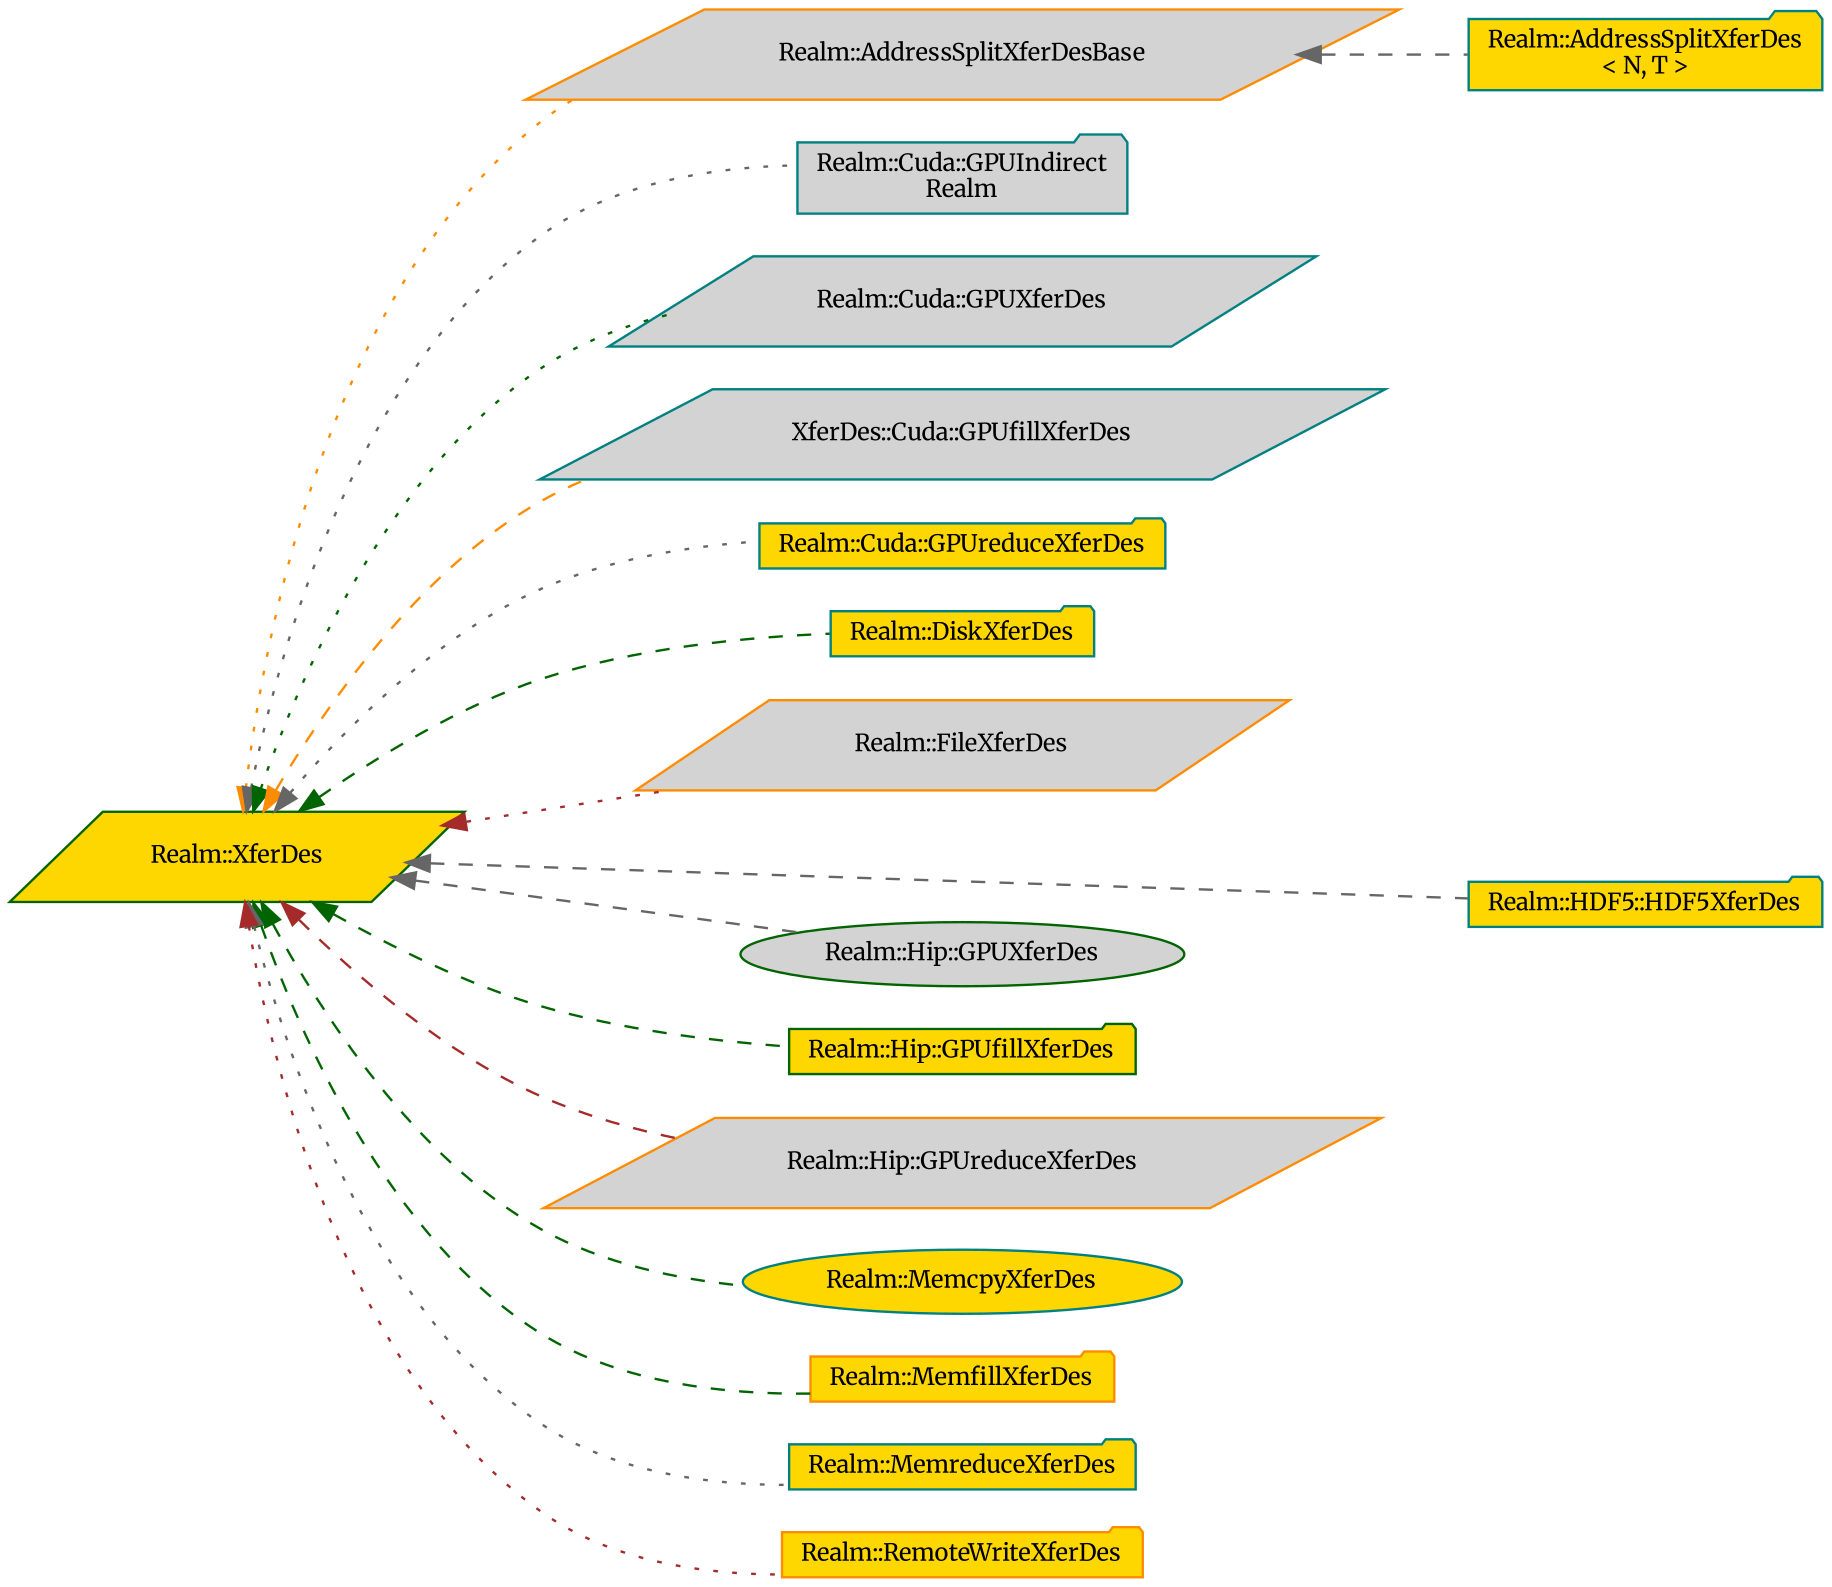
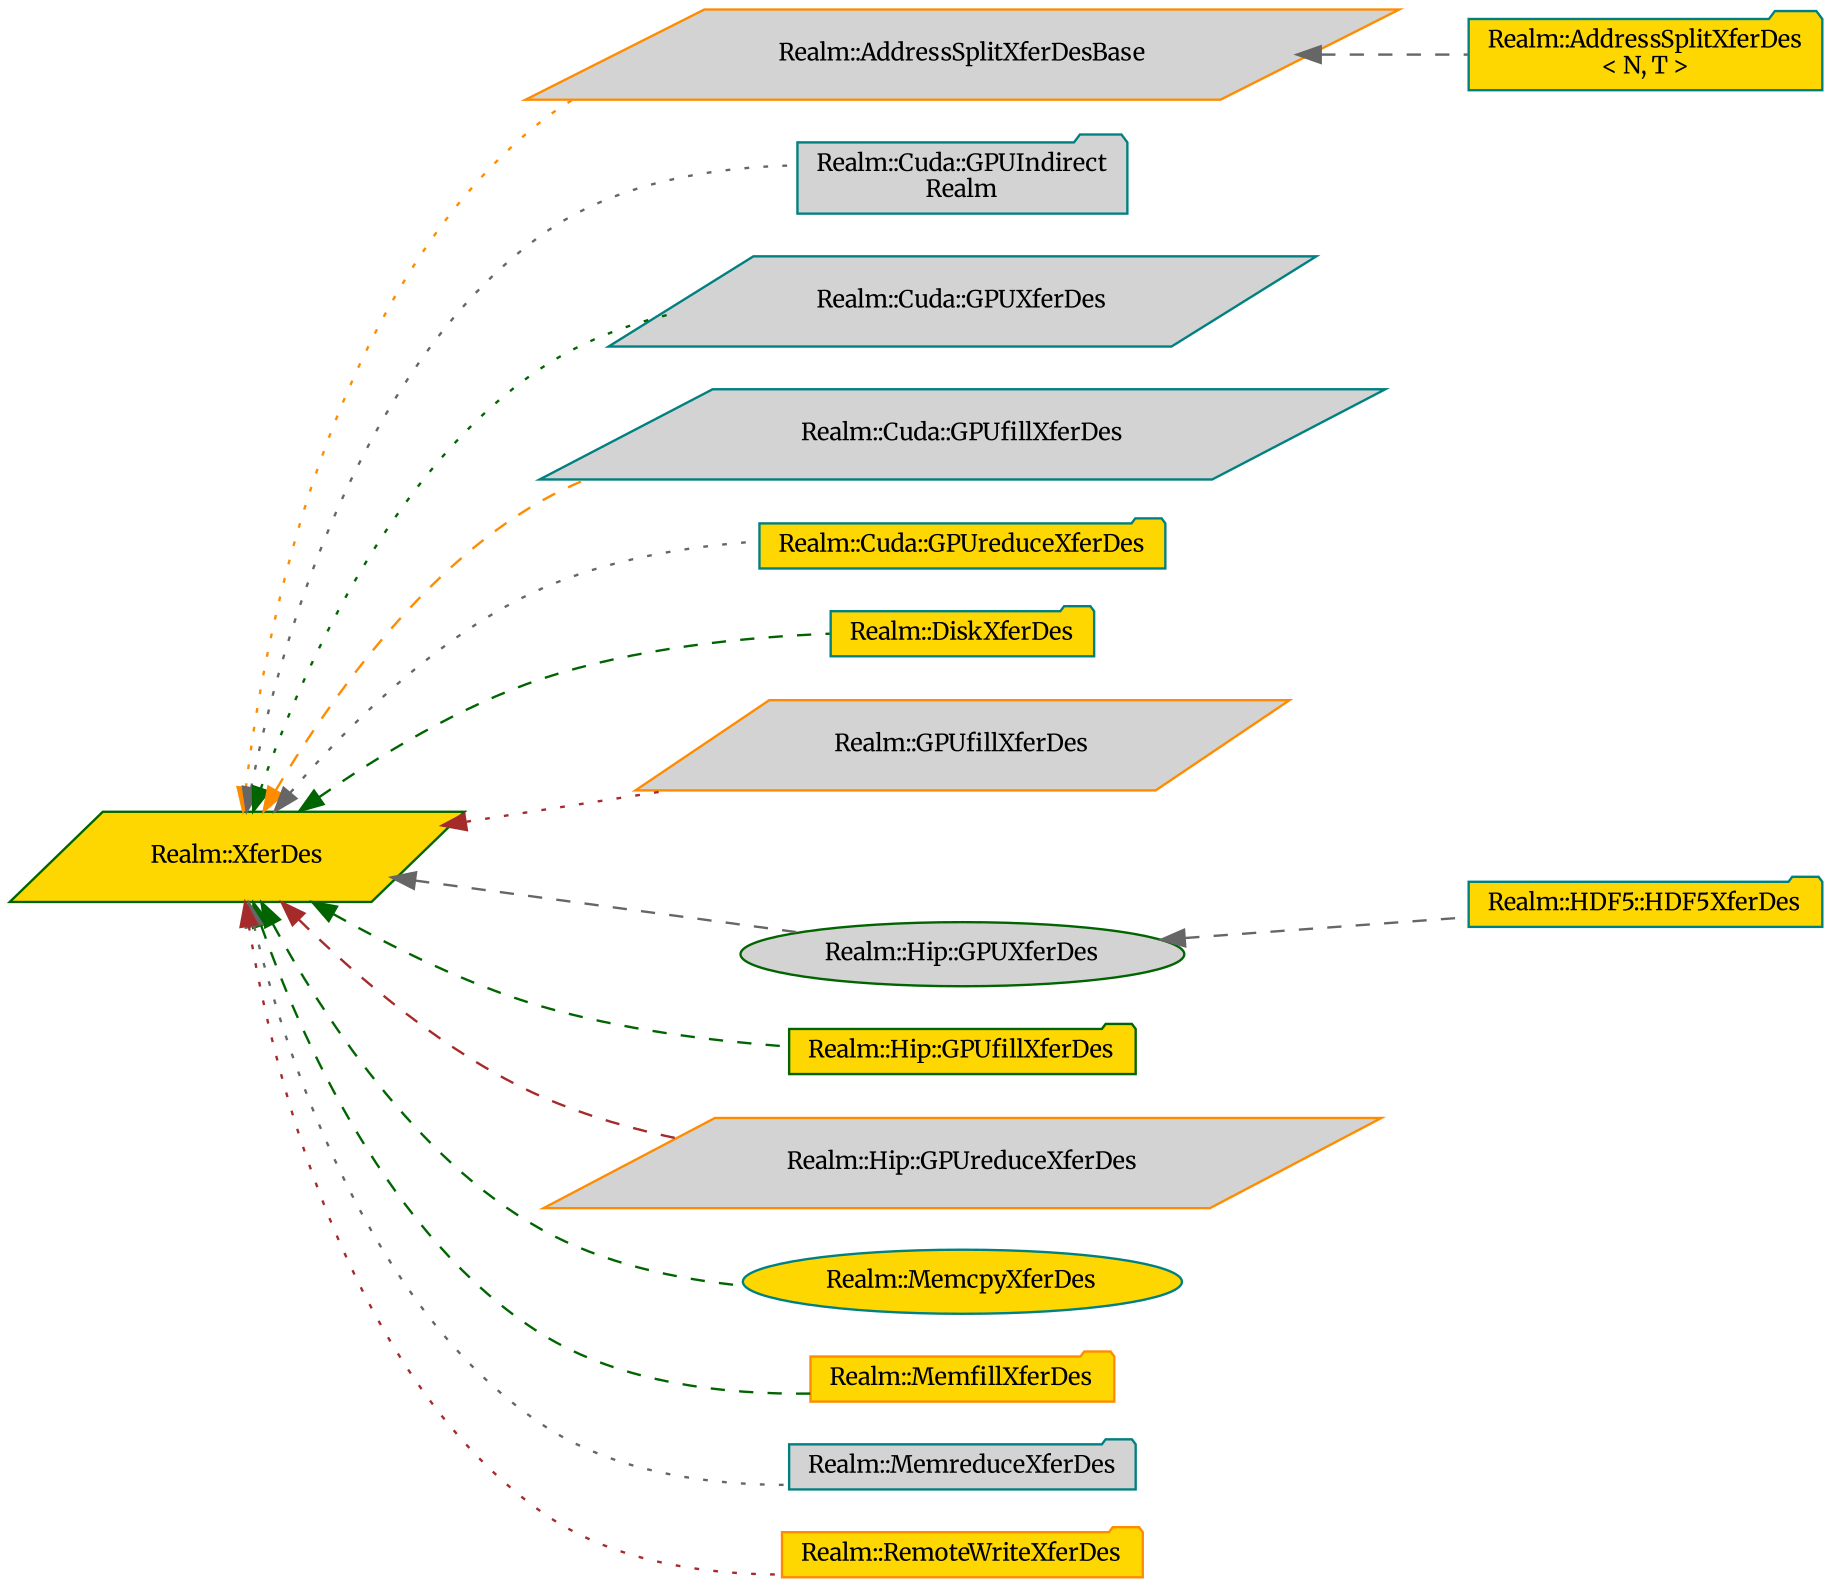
node "XferDes::Cuda::GPUfillXferDes": label "XferDes::Cuda::GPUfillXferDes" -> "Realm::Cuda::GPUfillXferDes"
node "Realm::FileXferDes": label "Realm::FileXferDes" -> "Realm::GPUfillXferDes"
edge "Realm::HDF5::HDF5XferDes" -> "Realm::XferDes": now "Realm::HDF5::HDF5XferDes" -> "Realm::Hip::GPUXferDes"
node "Realm::MemreduceXferDes": fillcolor gold -> lightgrey
